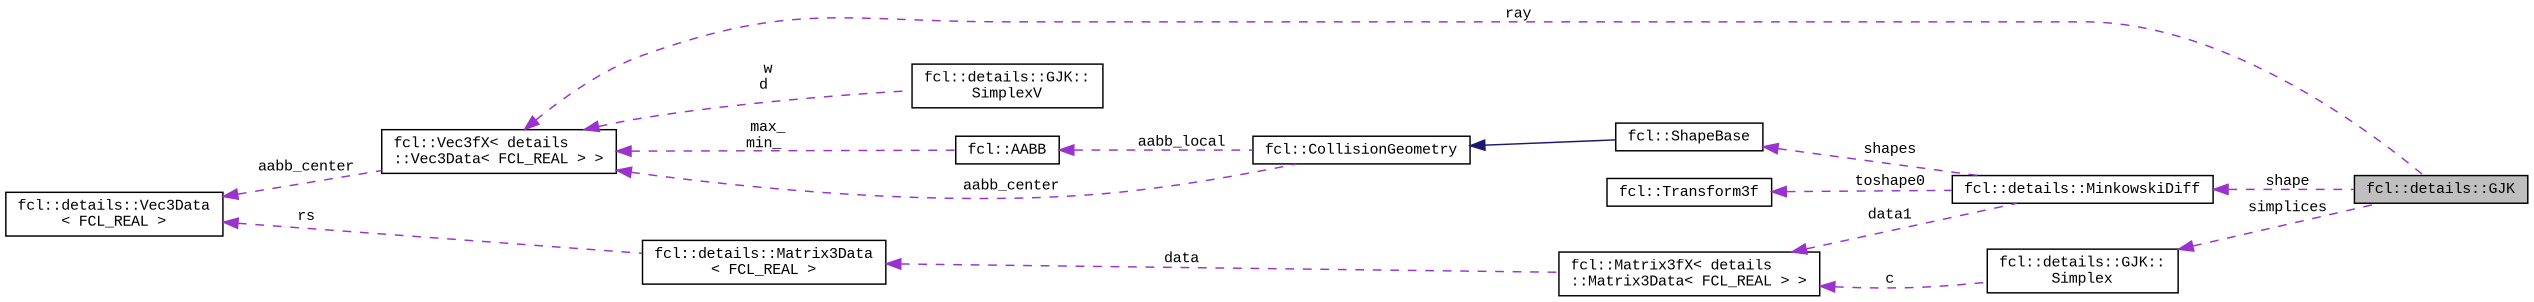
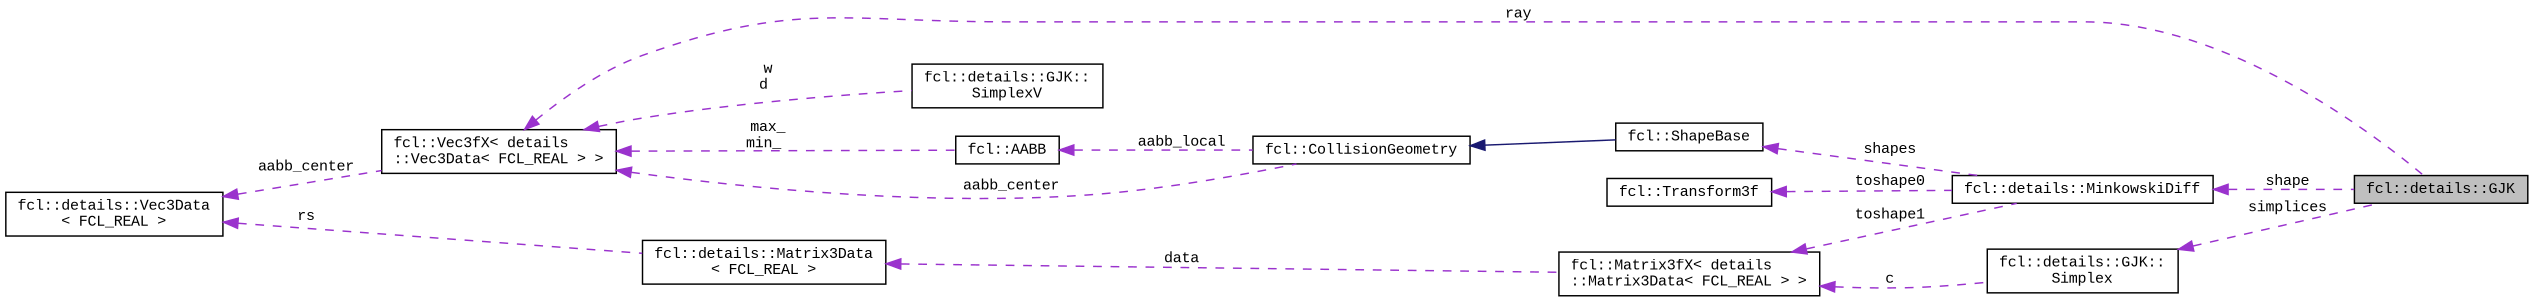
edge "fcl::details::MinkowskiDiff" -> "fcl::Matrix3fX< details ::Matrix3Data< FCL_REAL > >": label " data1" -> " toshape1"
